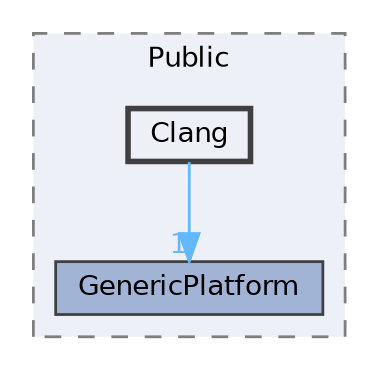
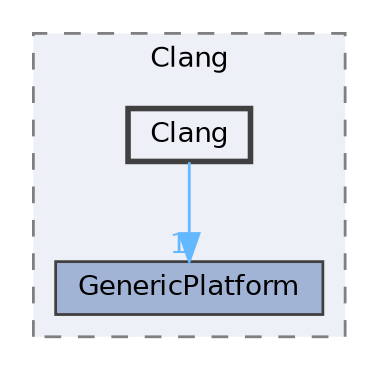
cluster "Public": label "Public" -> "Clang"
